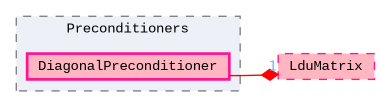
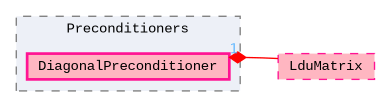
edge "DiagonalPreconditioner" -> "LduMatrix": reversed
